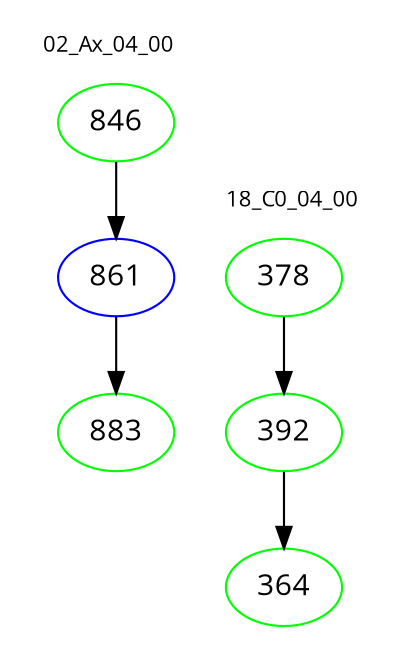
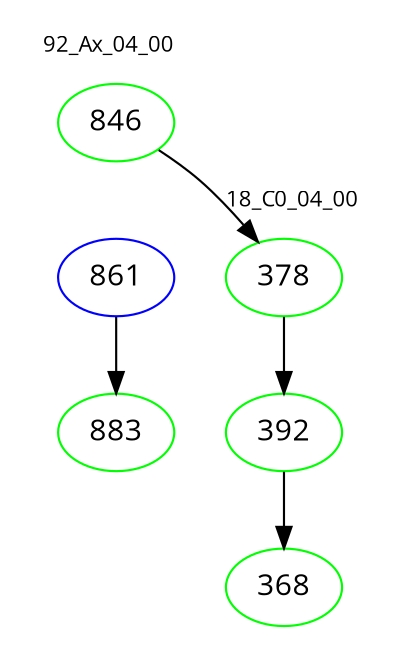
cluster "02_Ax_04_00": label "02_Ax_04_00" -> "92_Ax_04_00"
edge "846" -> "861": now "846" -> "378"
node "364": label "364" -> "368"
